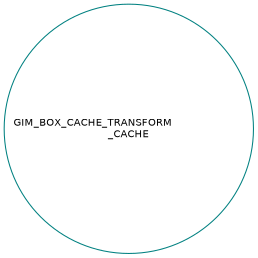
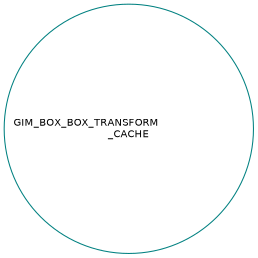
node "GIM_BOX_CACHE_TRANSFORM _CACHE": label "GIM_BOX_CACHE_TRANSFORM _CACHE" -> "GIM_BOX_BOX_TRANSFORM _CACHE"
